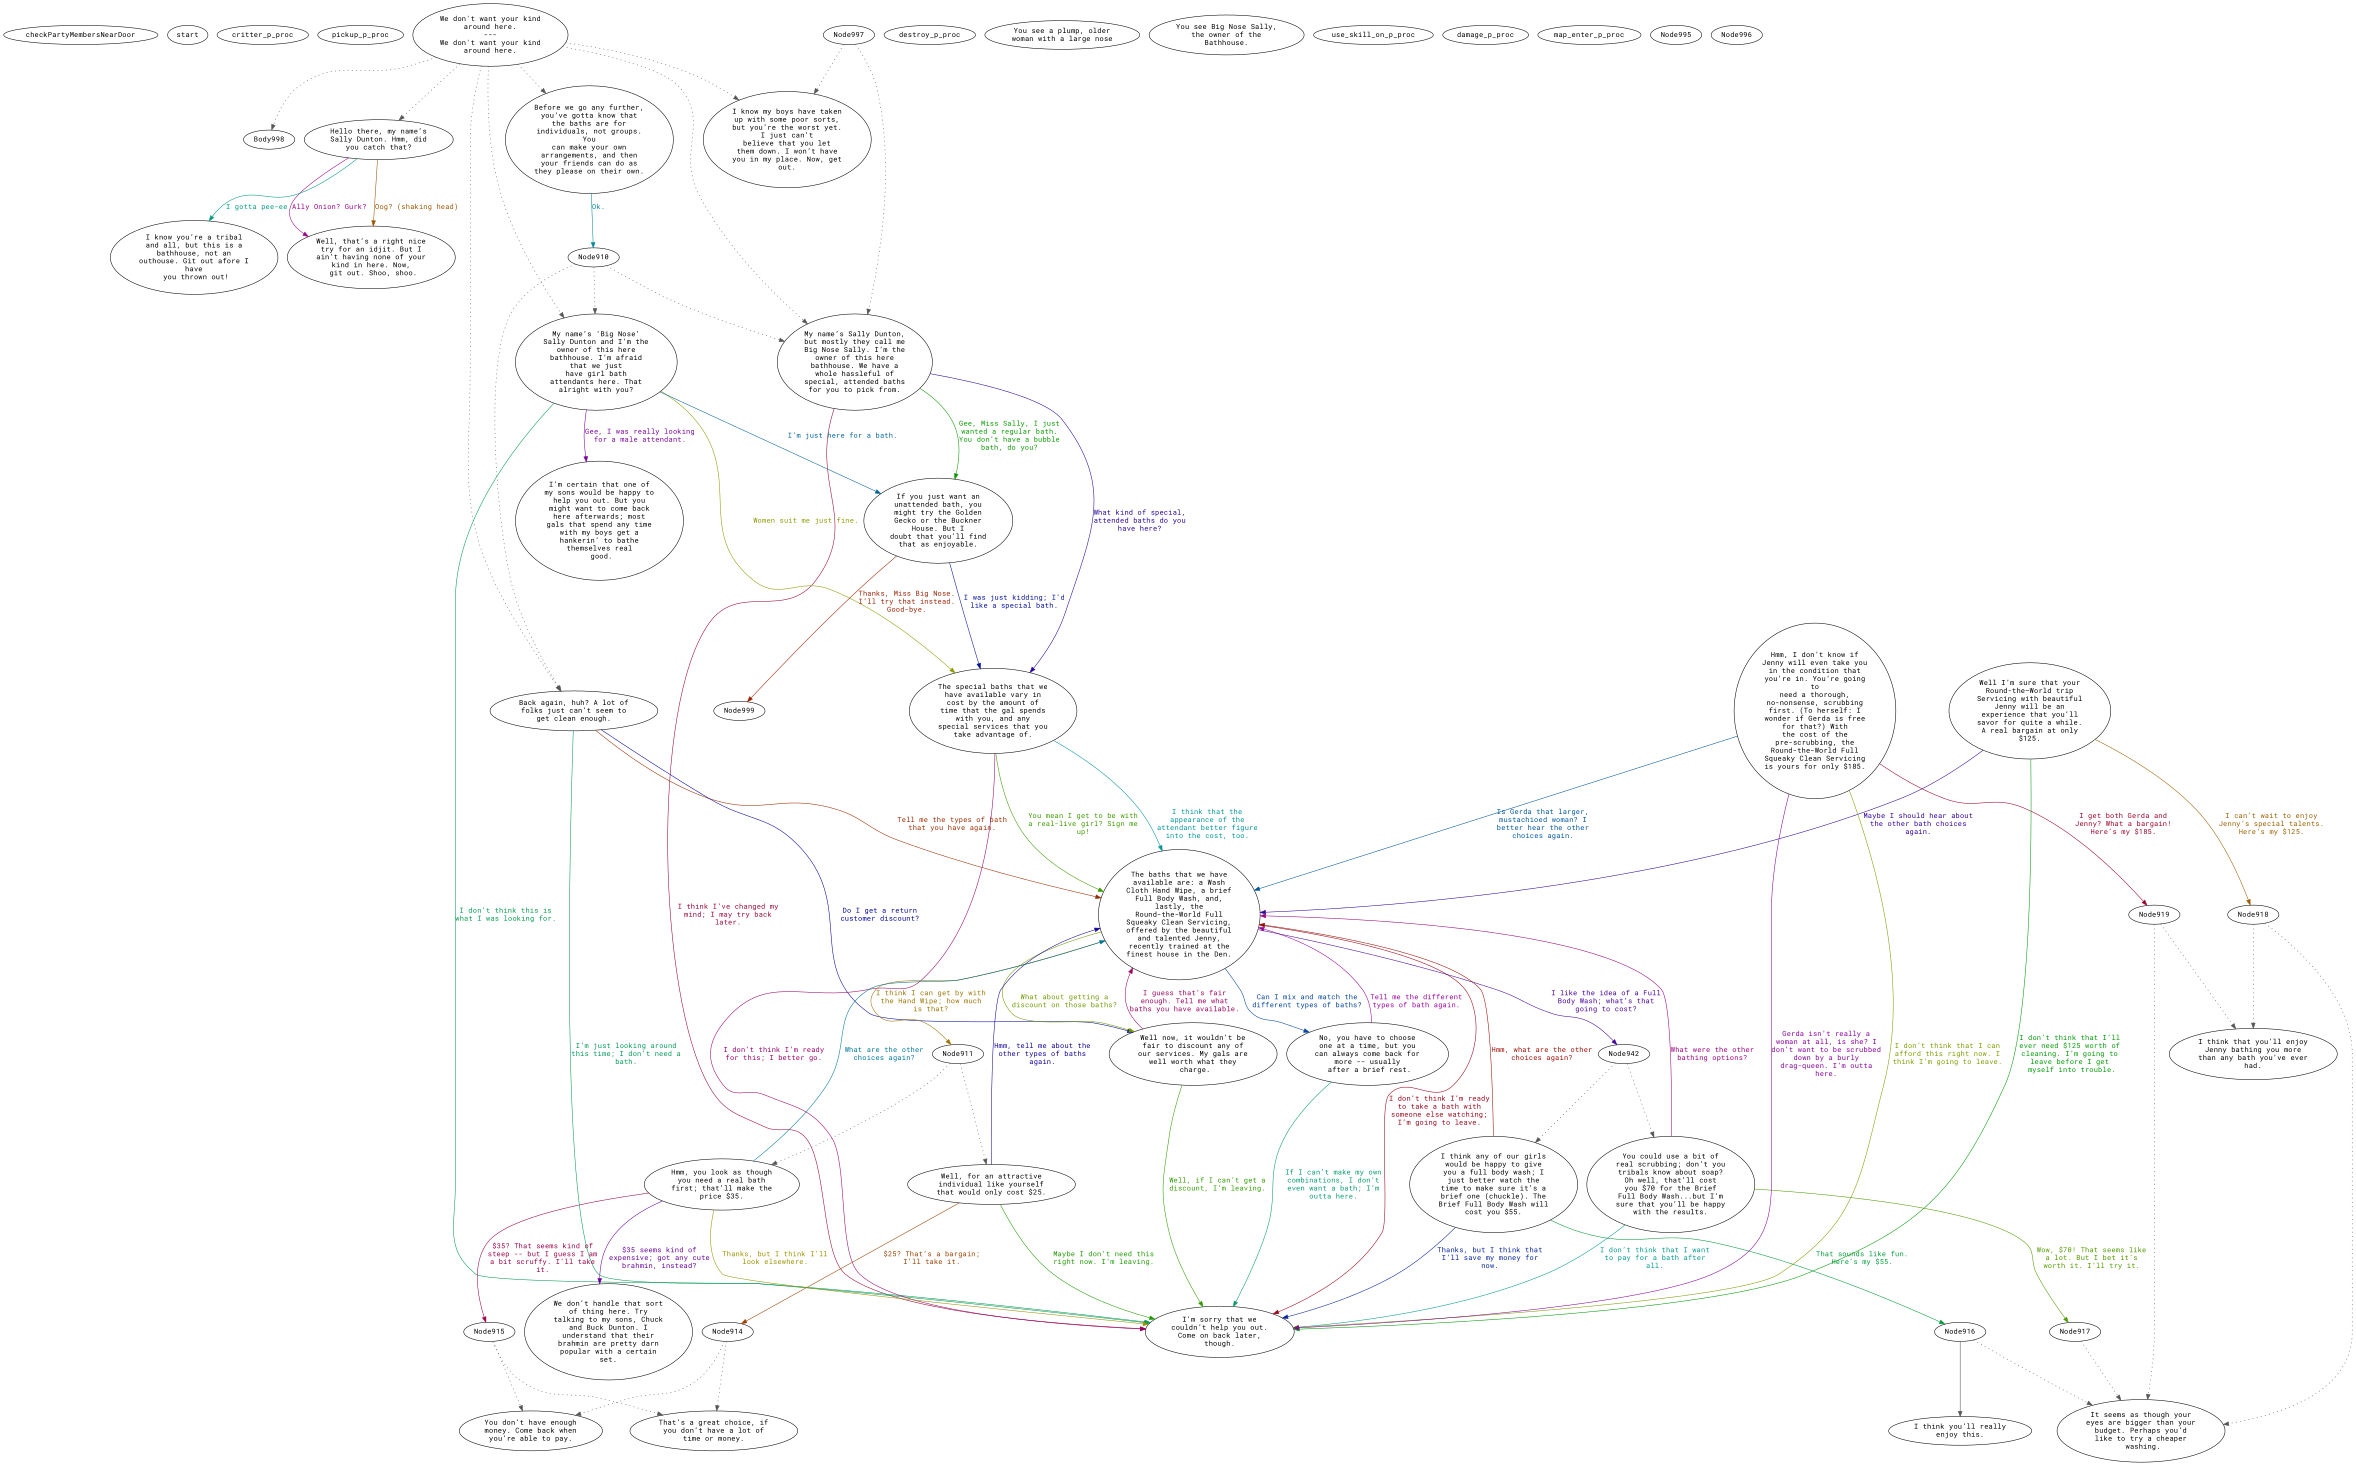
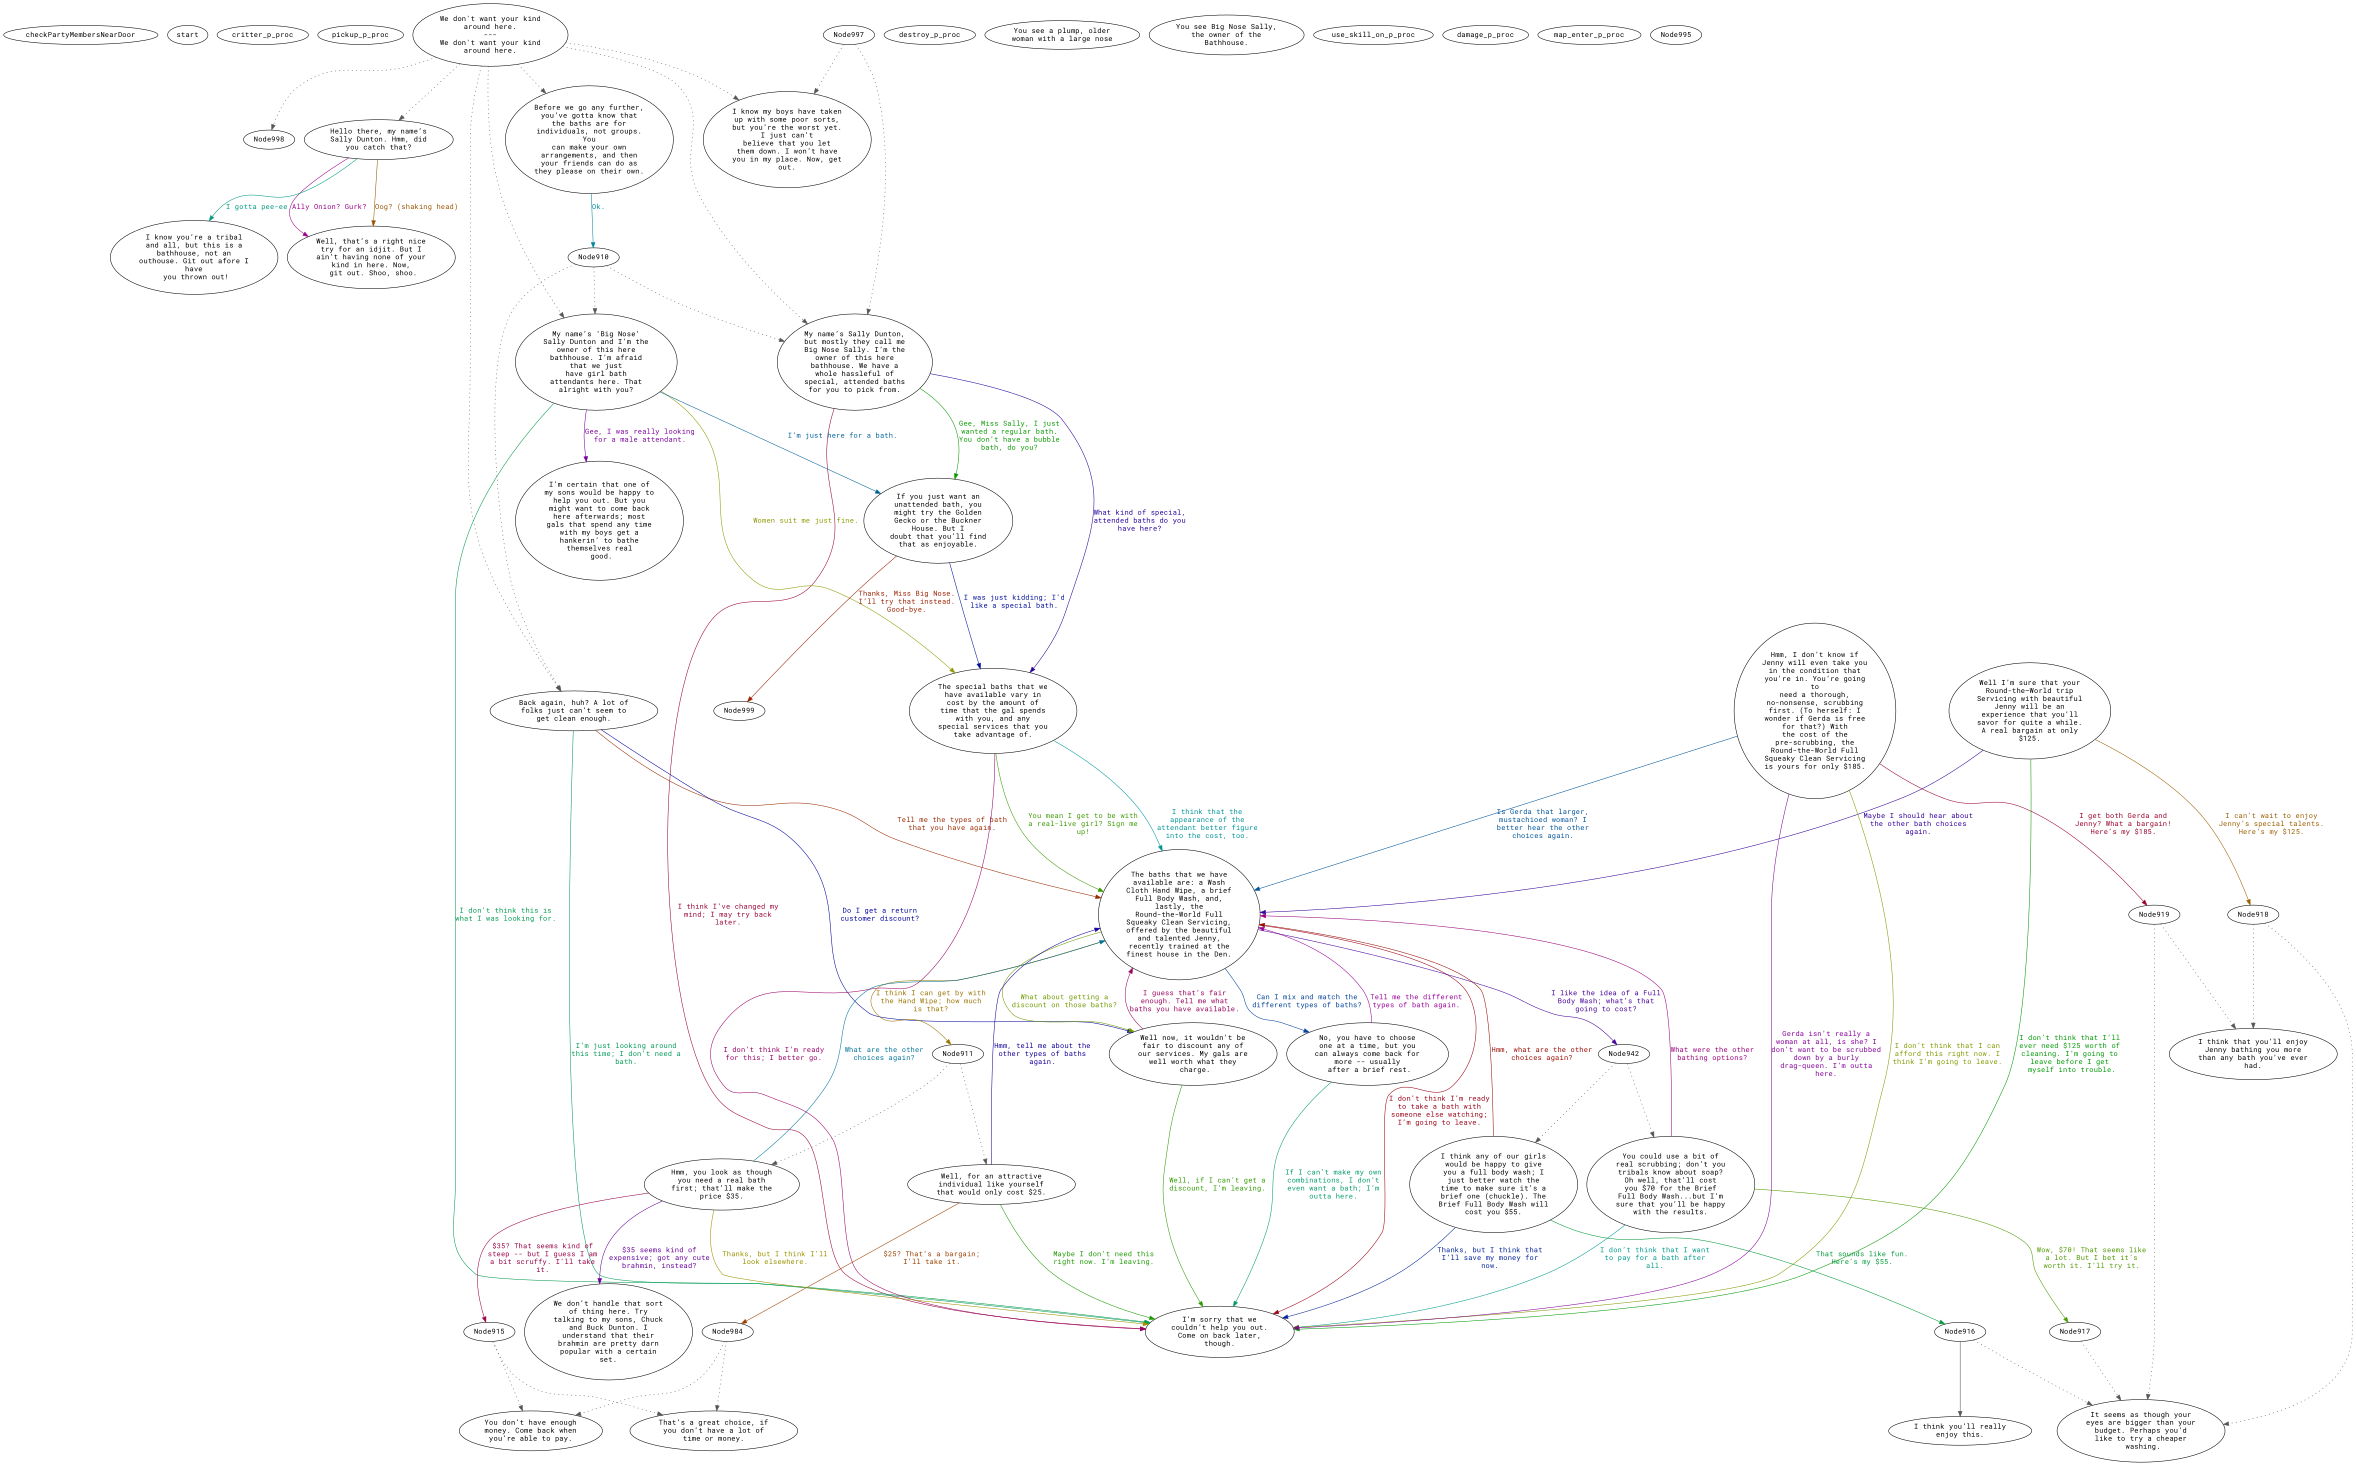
node "Node996": removed
node "Body998": label "Body998" -> "Node998"
node "Node914": label "Node914" -> "Node984"
